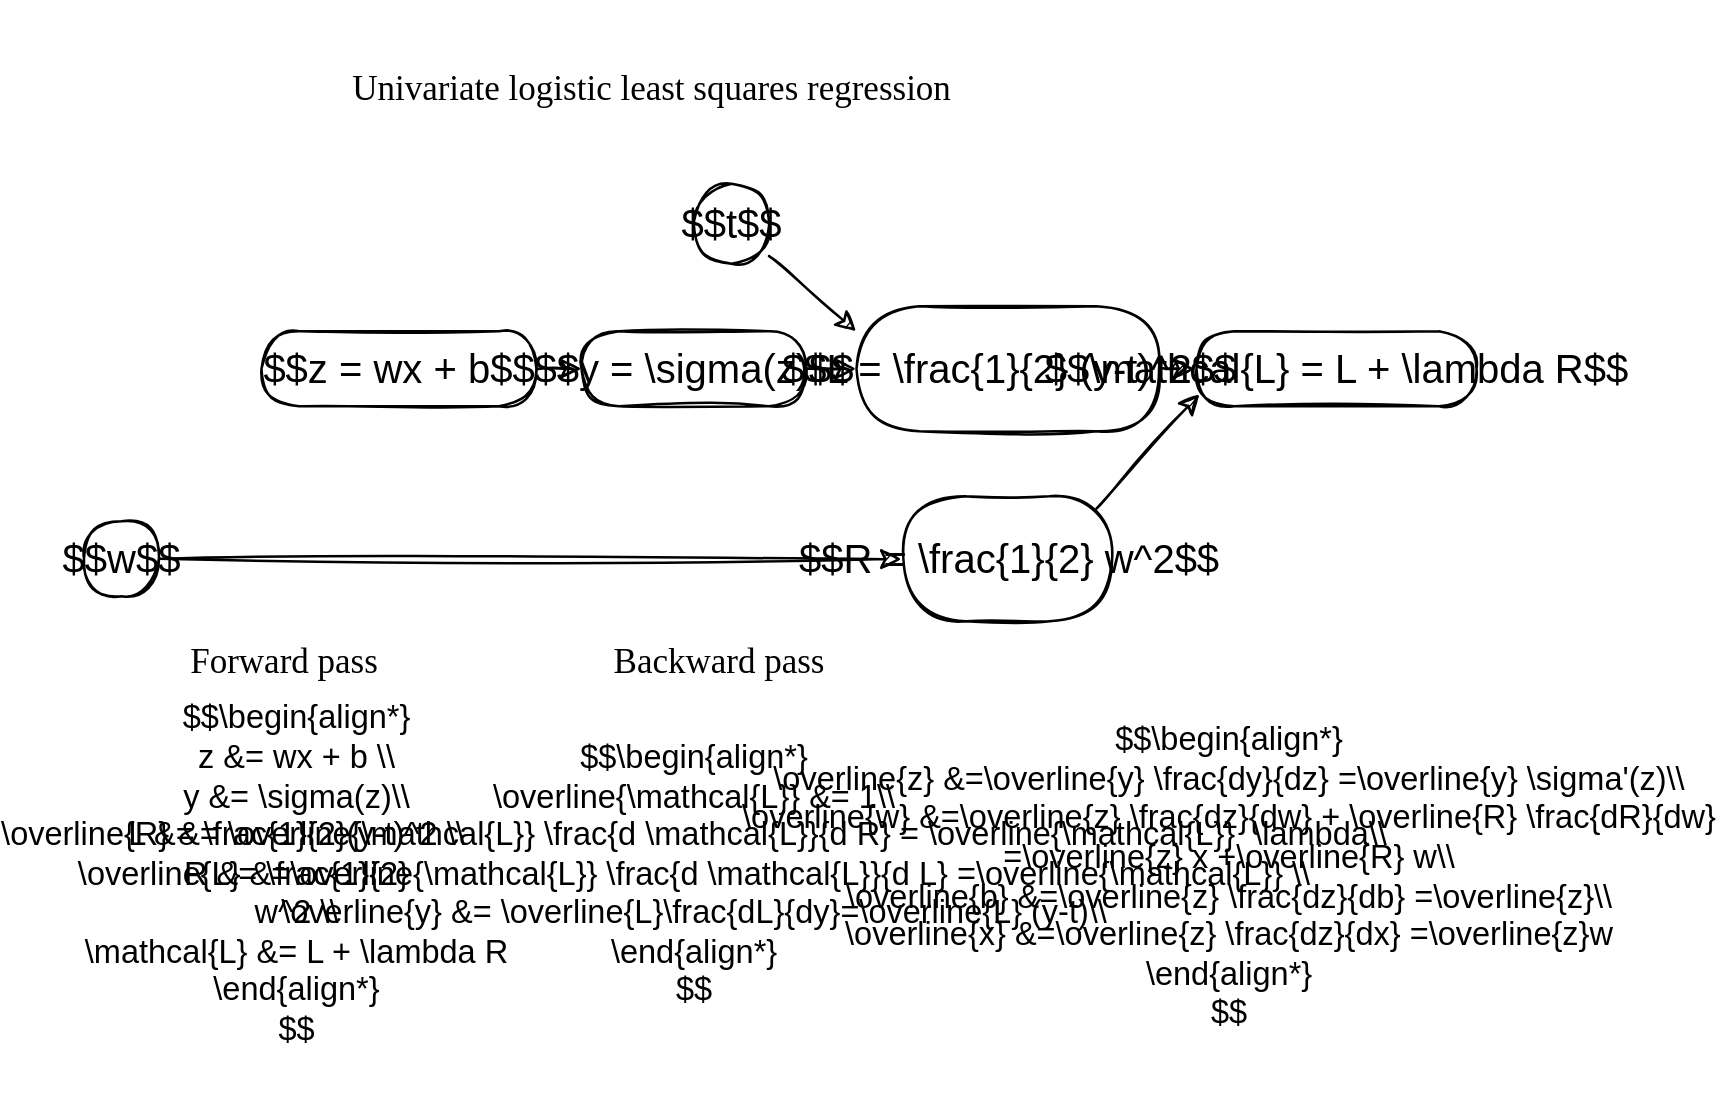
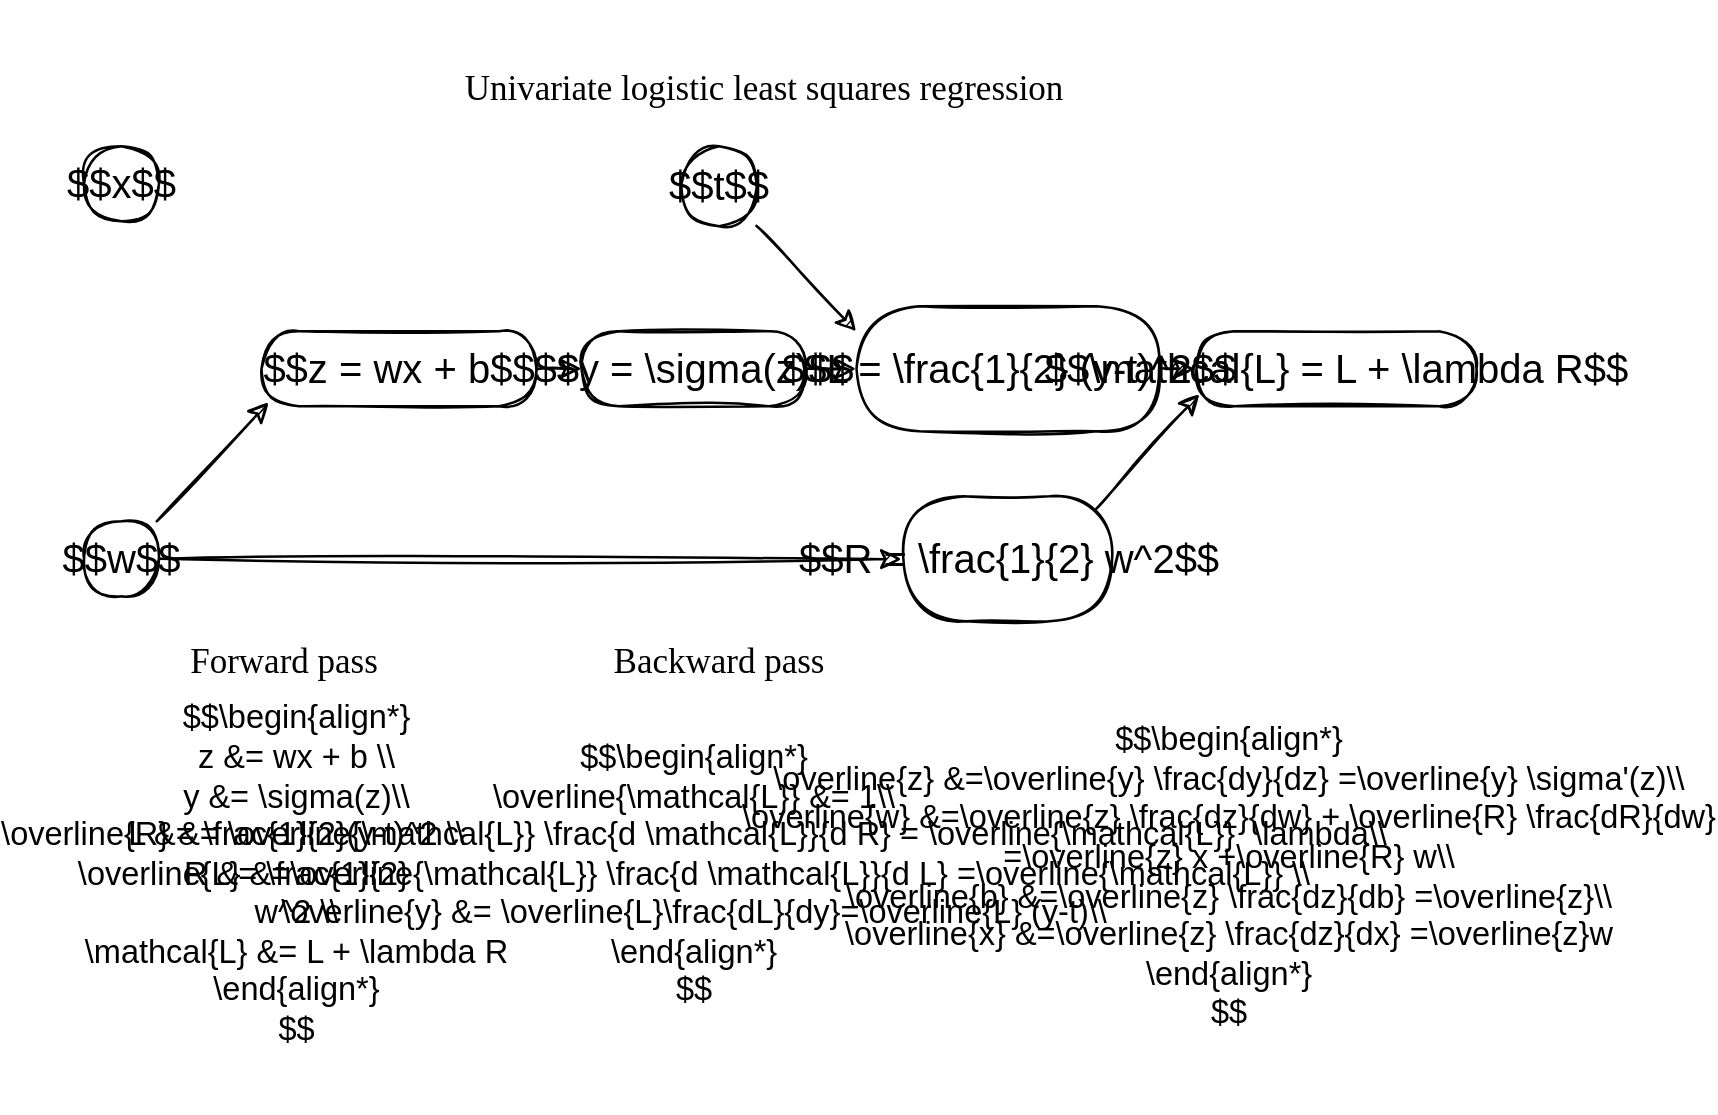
node "Univariate logistic least squares regression": moved (651, 89) -> (764, 89)
node "$$x$$": added
node "$$t$$": moved (731, 224) -> (719, 186)
edge "$$w$$" -> "$$z = wx + b$$": added
